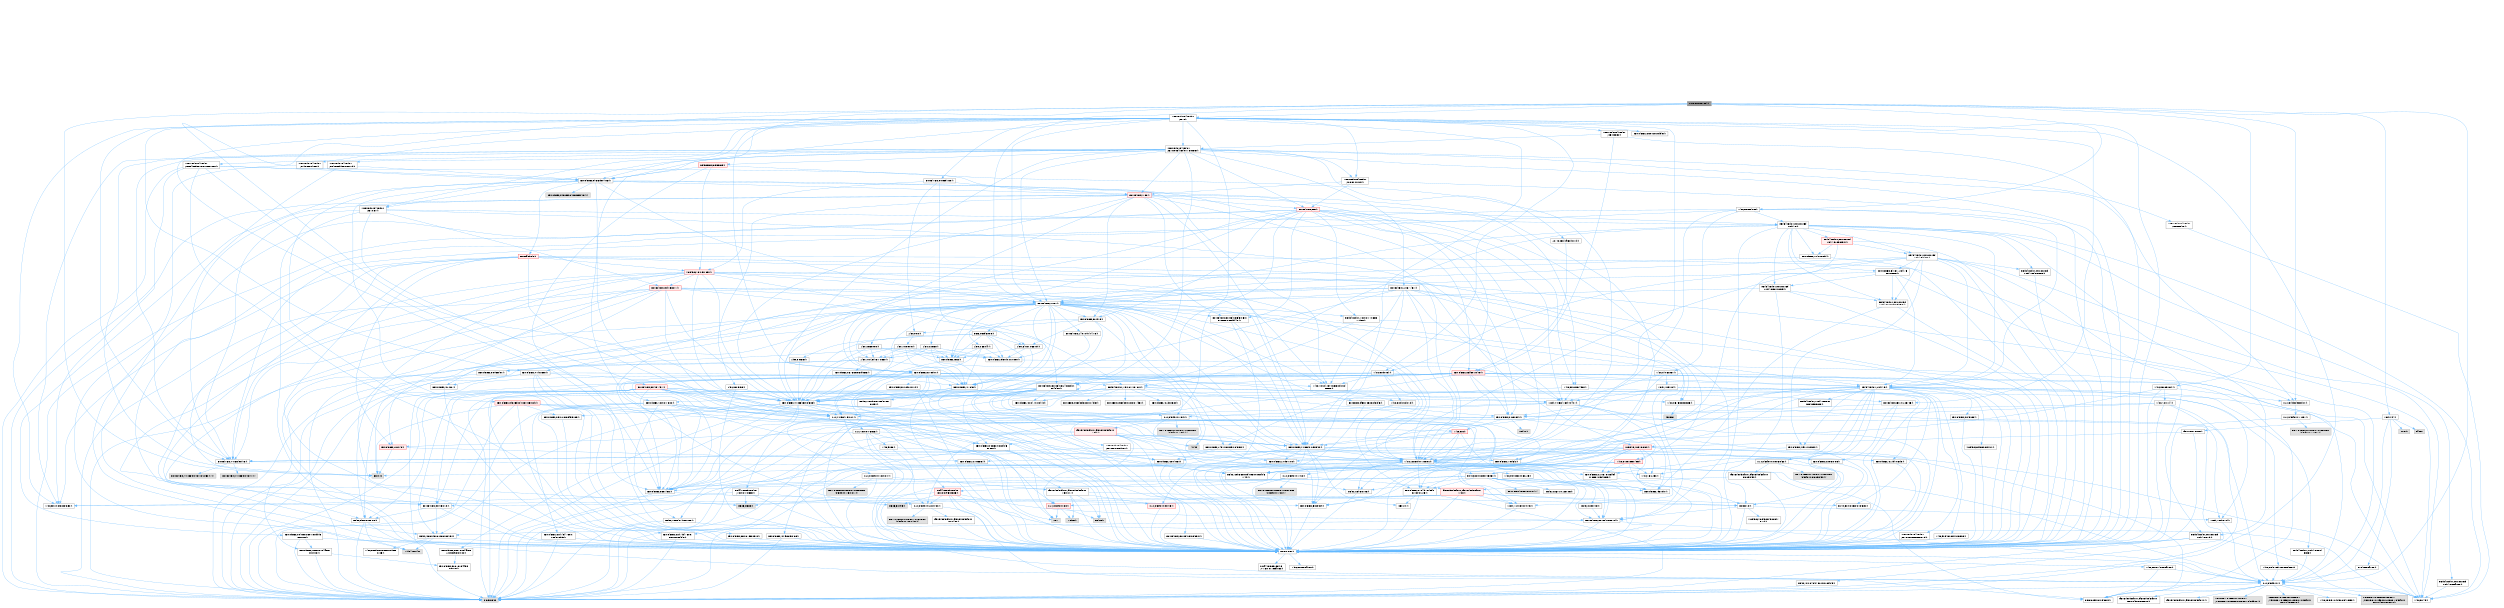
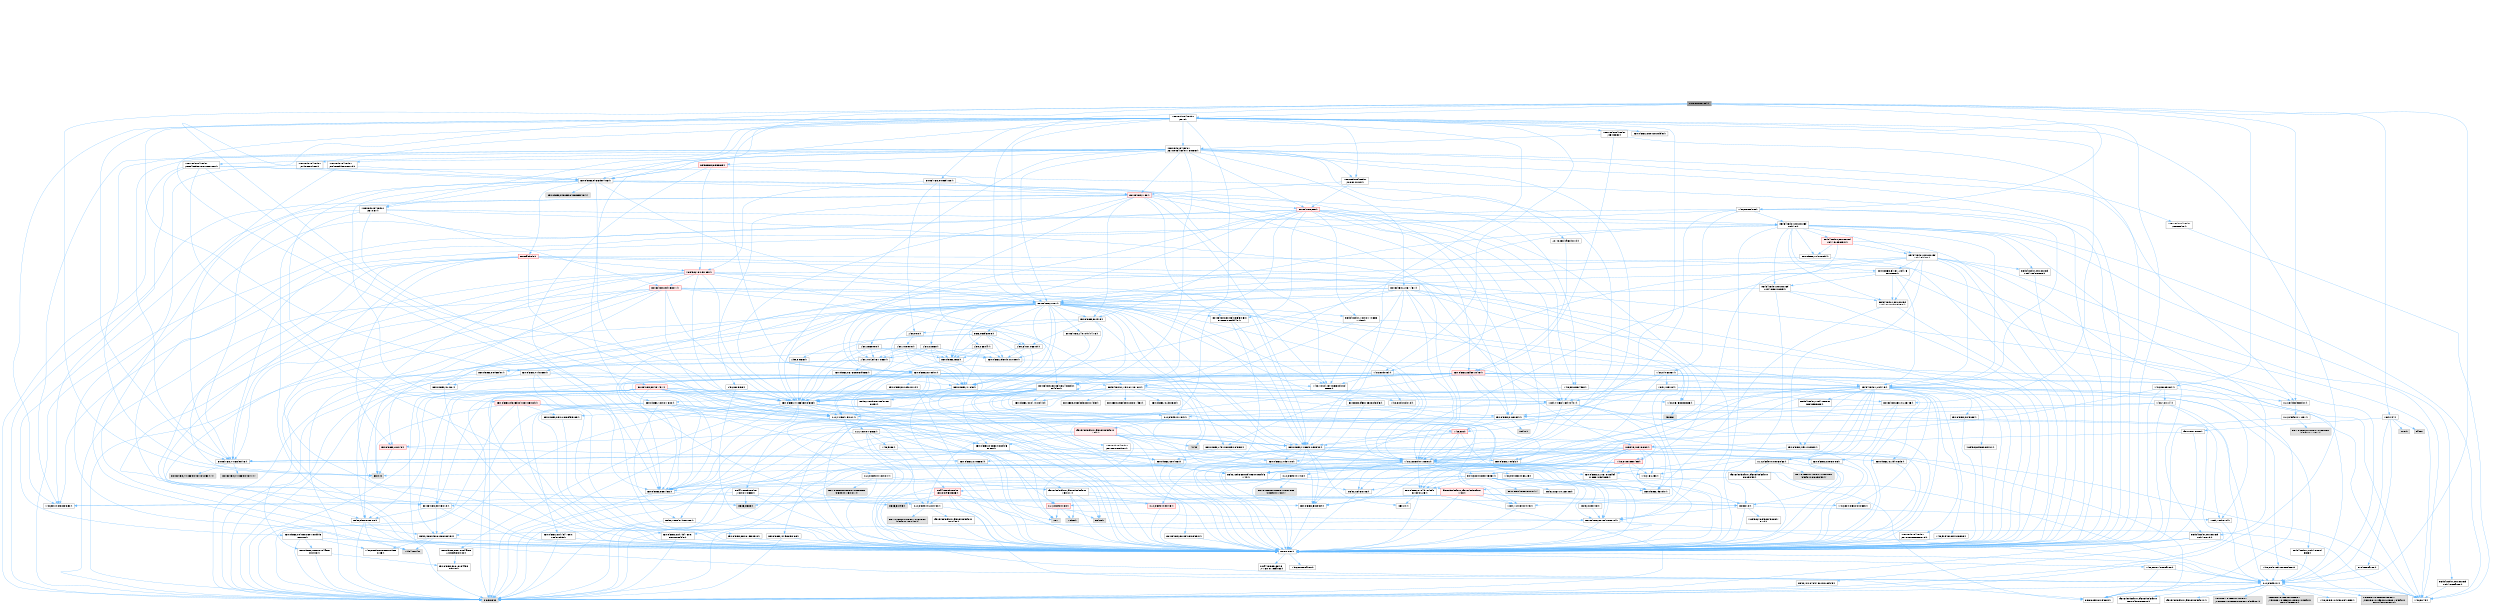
edge "Internationalization /TextLocalizationManager.h" -> "Misc/Crc.h": added
edge "UObject/NameTypes.h" -> "Misc/AssertionMacros.h": removed
edge "Containers/Map.h" -> "CoreTypes.h": removed
node "COMPILED_PLATFORM_HEADER (PlatformMath.h)": removed
edge "Misc/OptionalFwd.h" -> "Templates/IsValidVariadic FunctionArg.h": now "Logging/LogMacros.h" -> "Templates/IsValidVariadic FunctionArg.h"
node "Build/CompressionFlags.h": label "Build/CompressionFlags.h" -> "Misc/CompressionFlags.h"
edge "Templates/UniquePtr.h" -> "CoreTypes.h": removed
edge "Templates/PointerIsConvertible FromTo.h" -> "Misc/StaticAssertComplete Type.h": added
